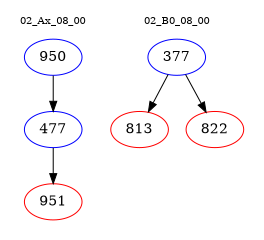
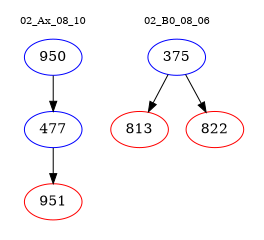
cluster "02_Ax_08_00": label "02_Ax_08_00" -> "02_Ax_08_10"
cluster "02_B0_08_00": label "02_B0_08_00" -> "02_B0_08_06"
node "377": label "377" -> "375"
